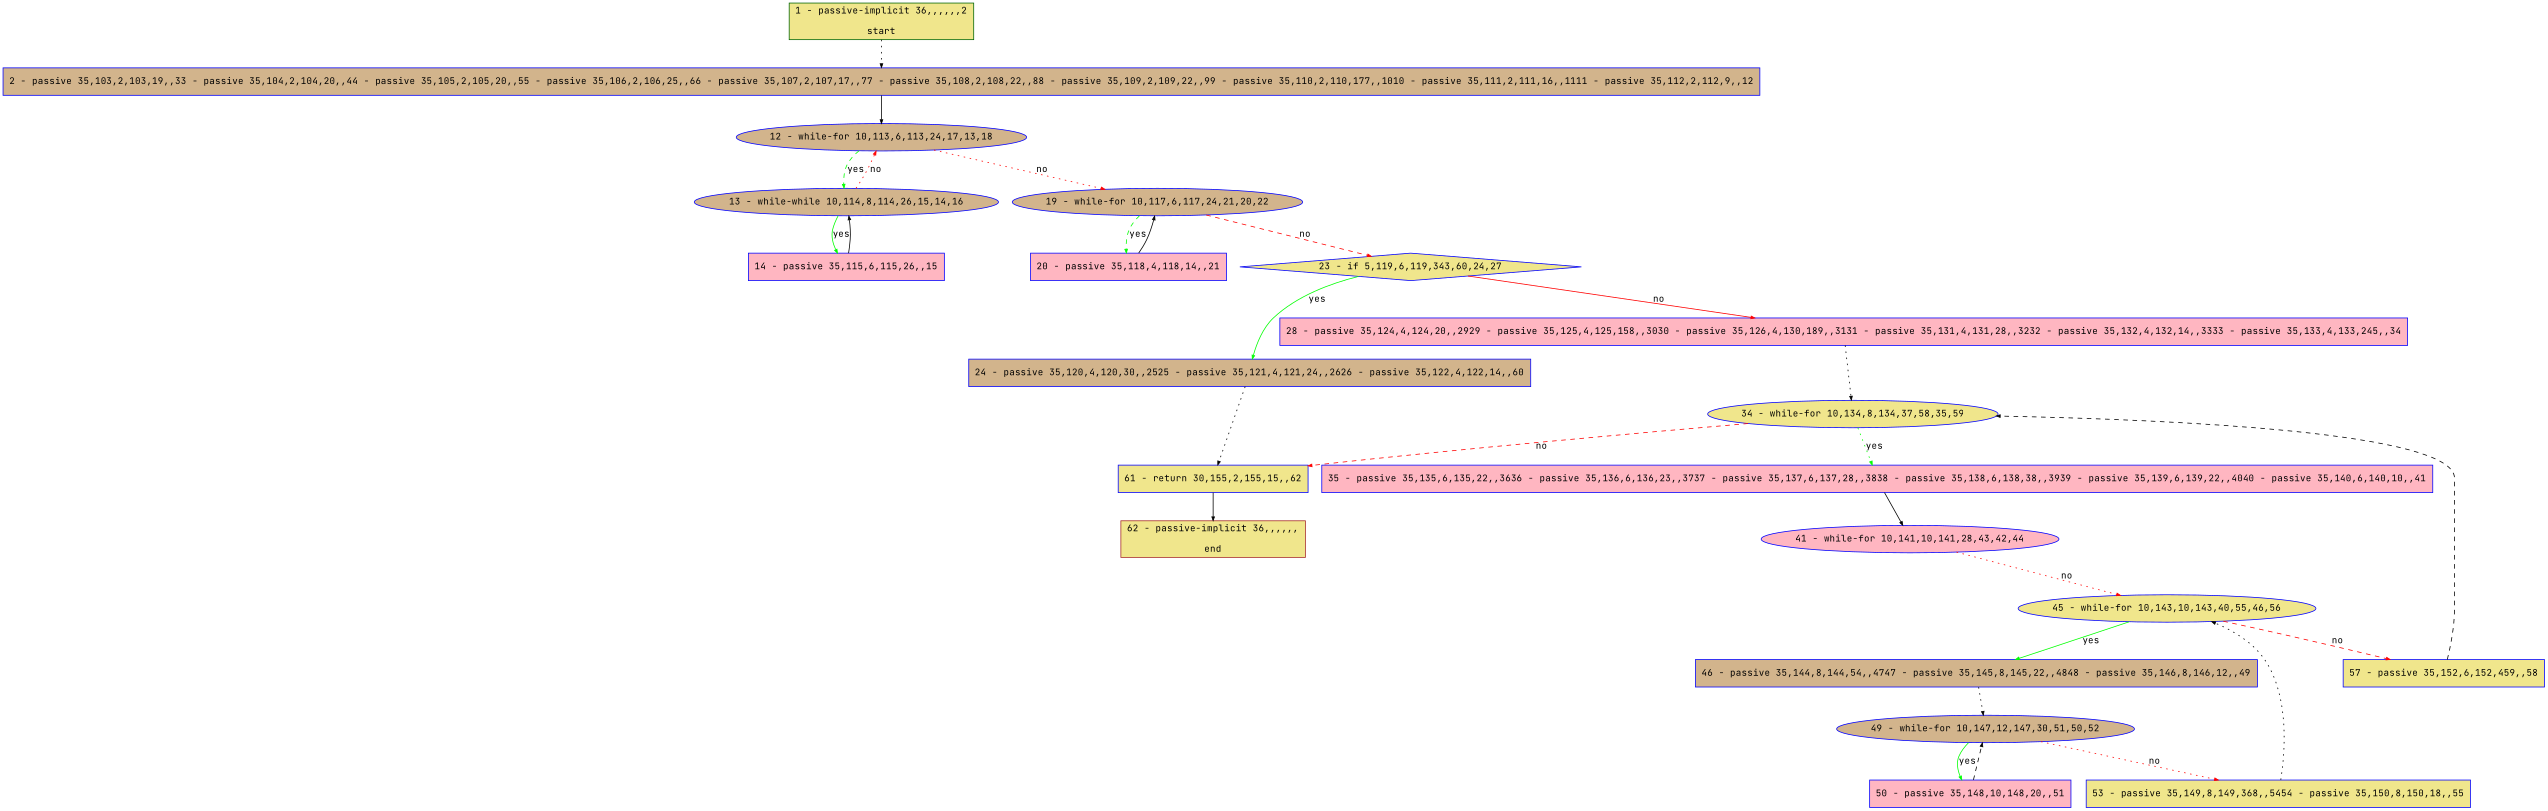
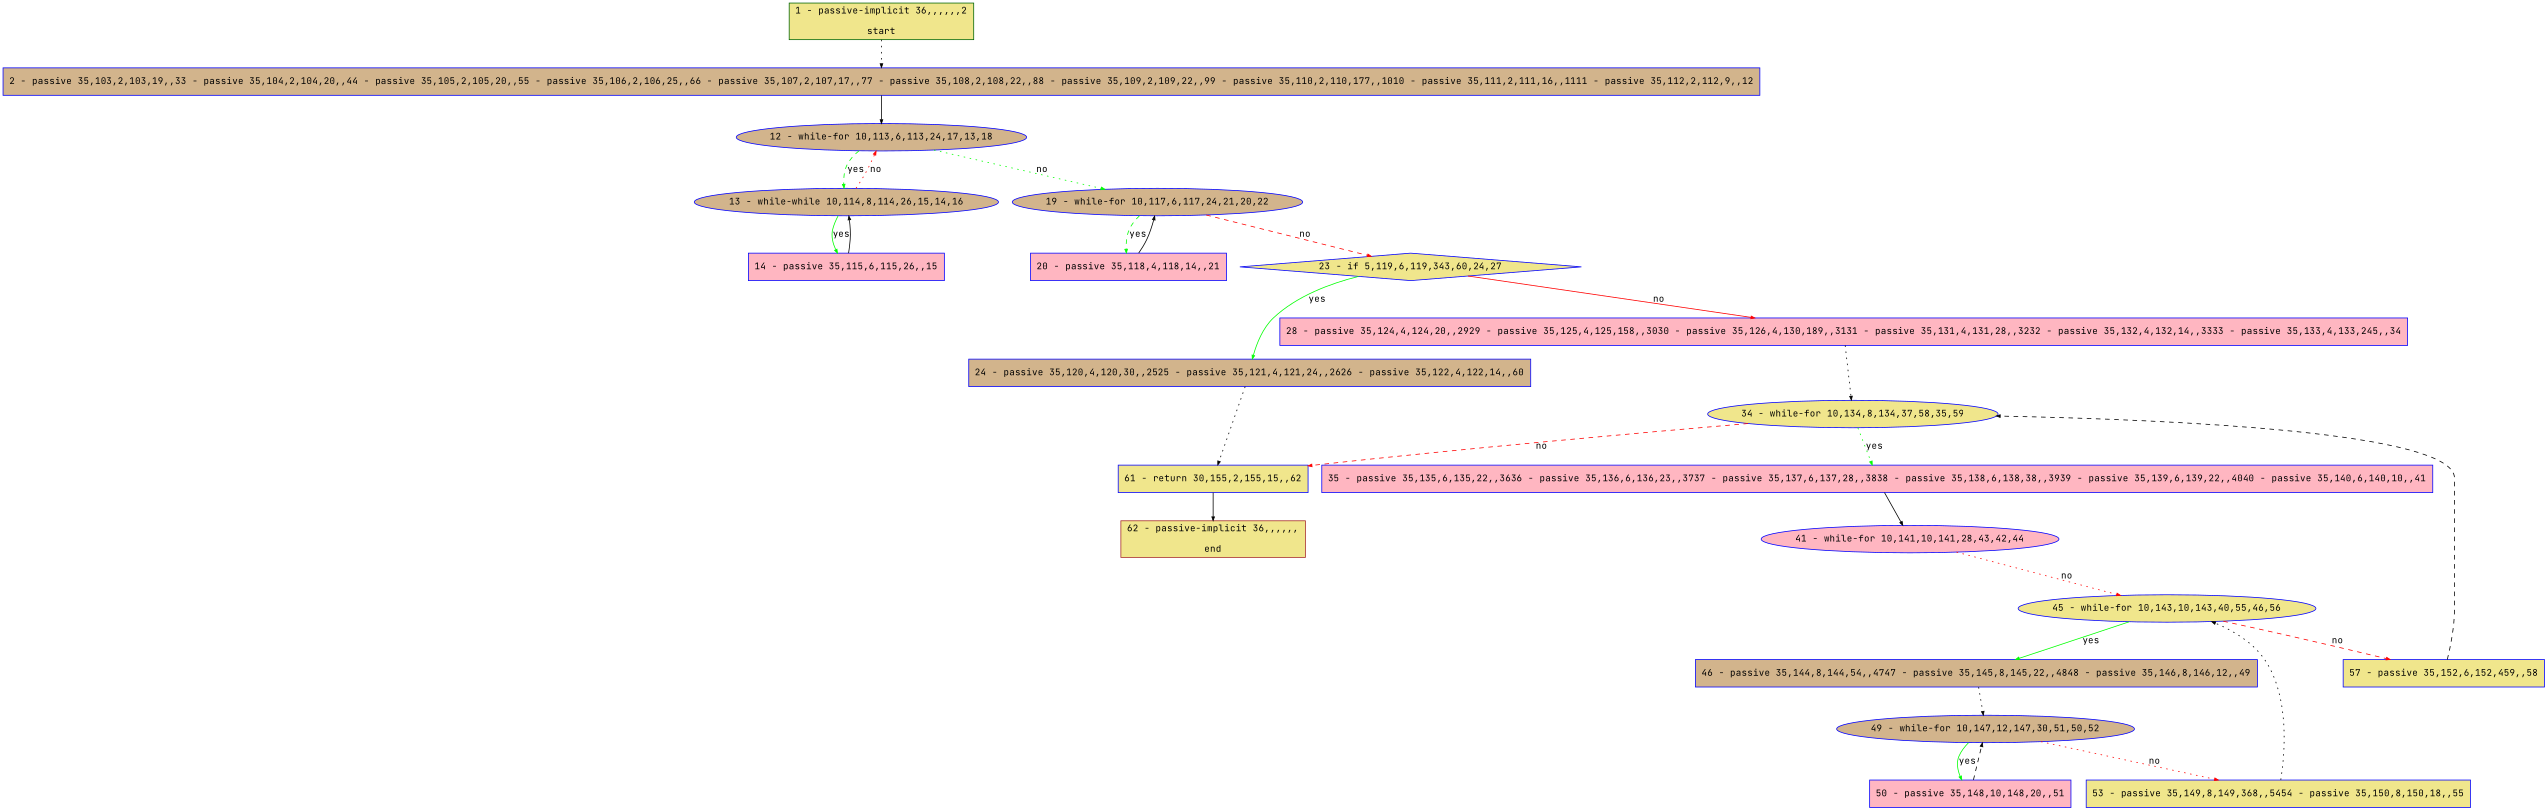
edge "12 - while-for 10,113,6,113,24,17,13,18" -> "19 - while-for 10,117,6,117,24,21,20,22": color #ff0000 -> #00ff00
